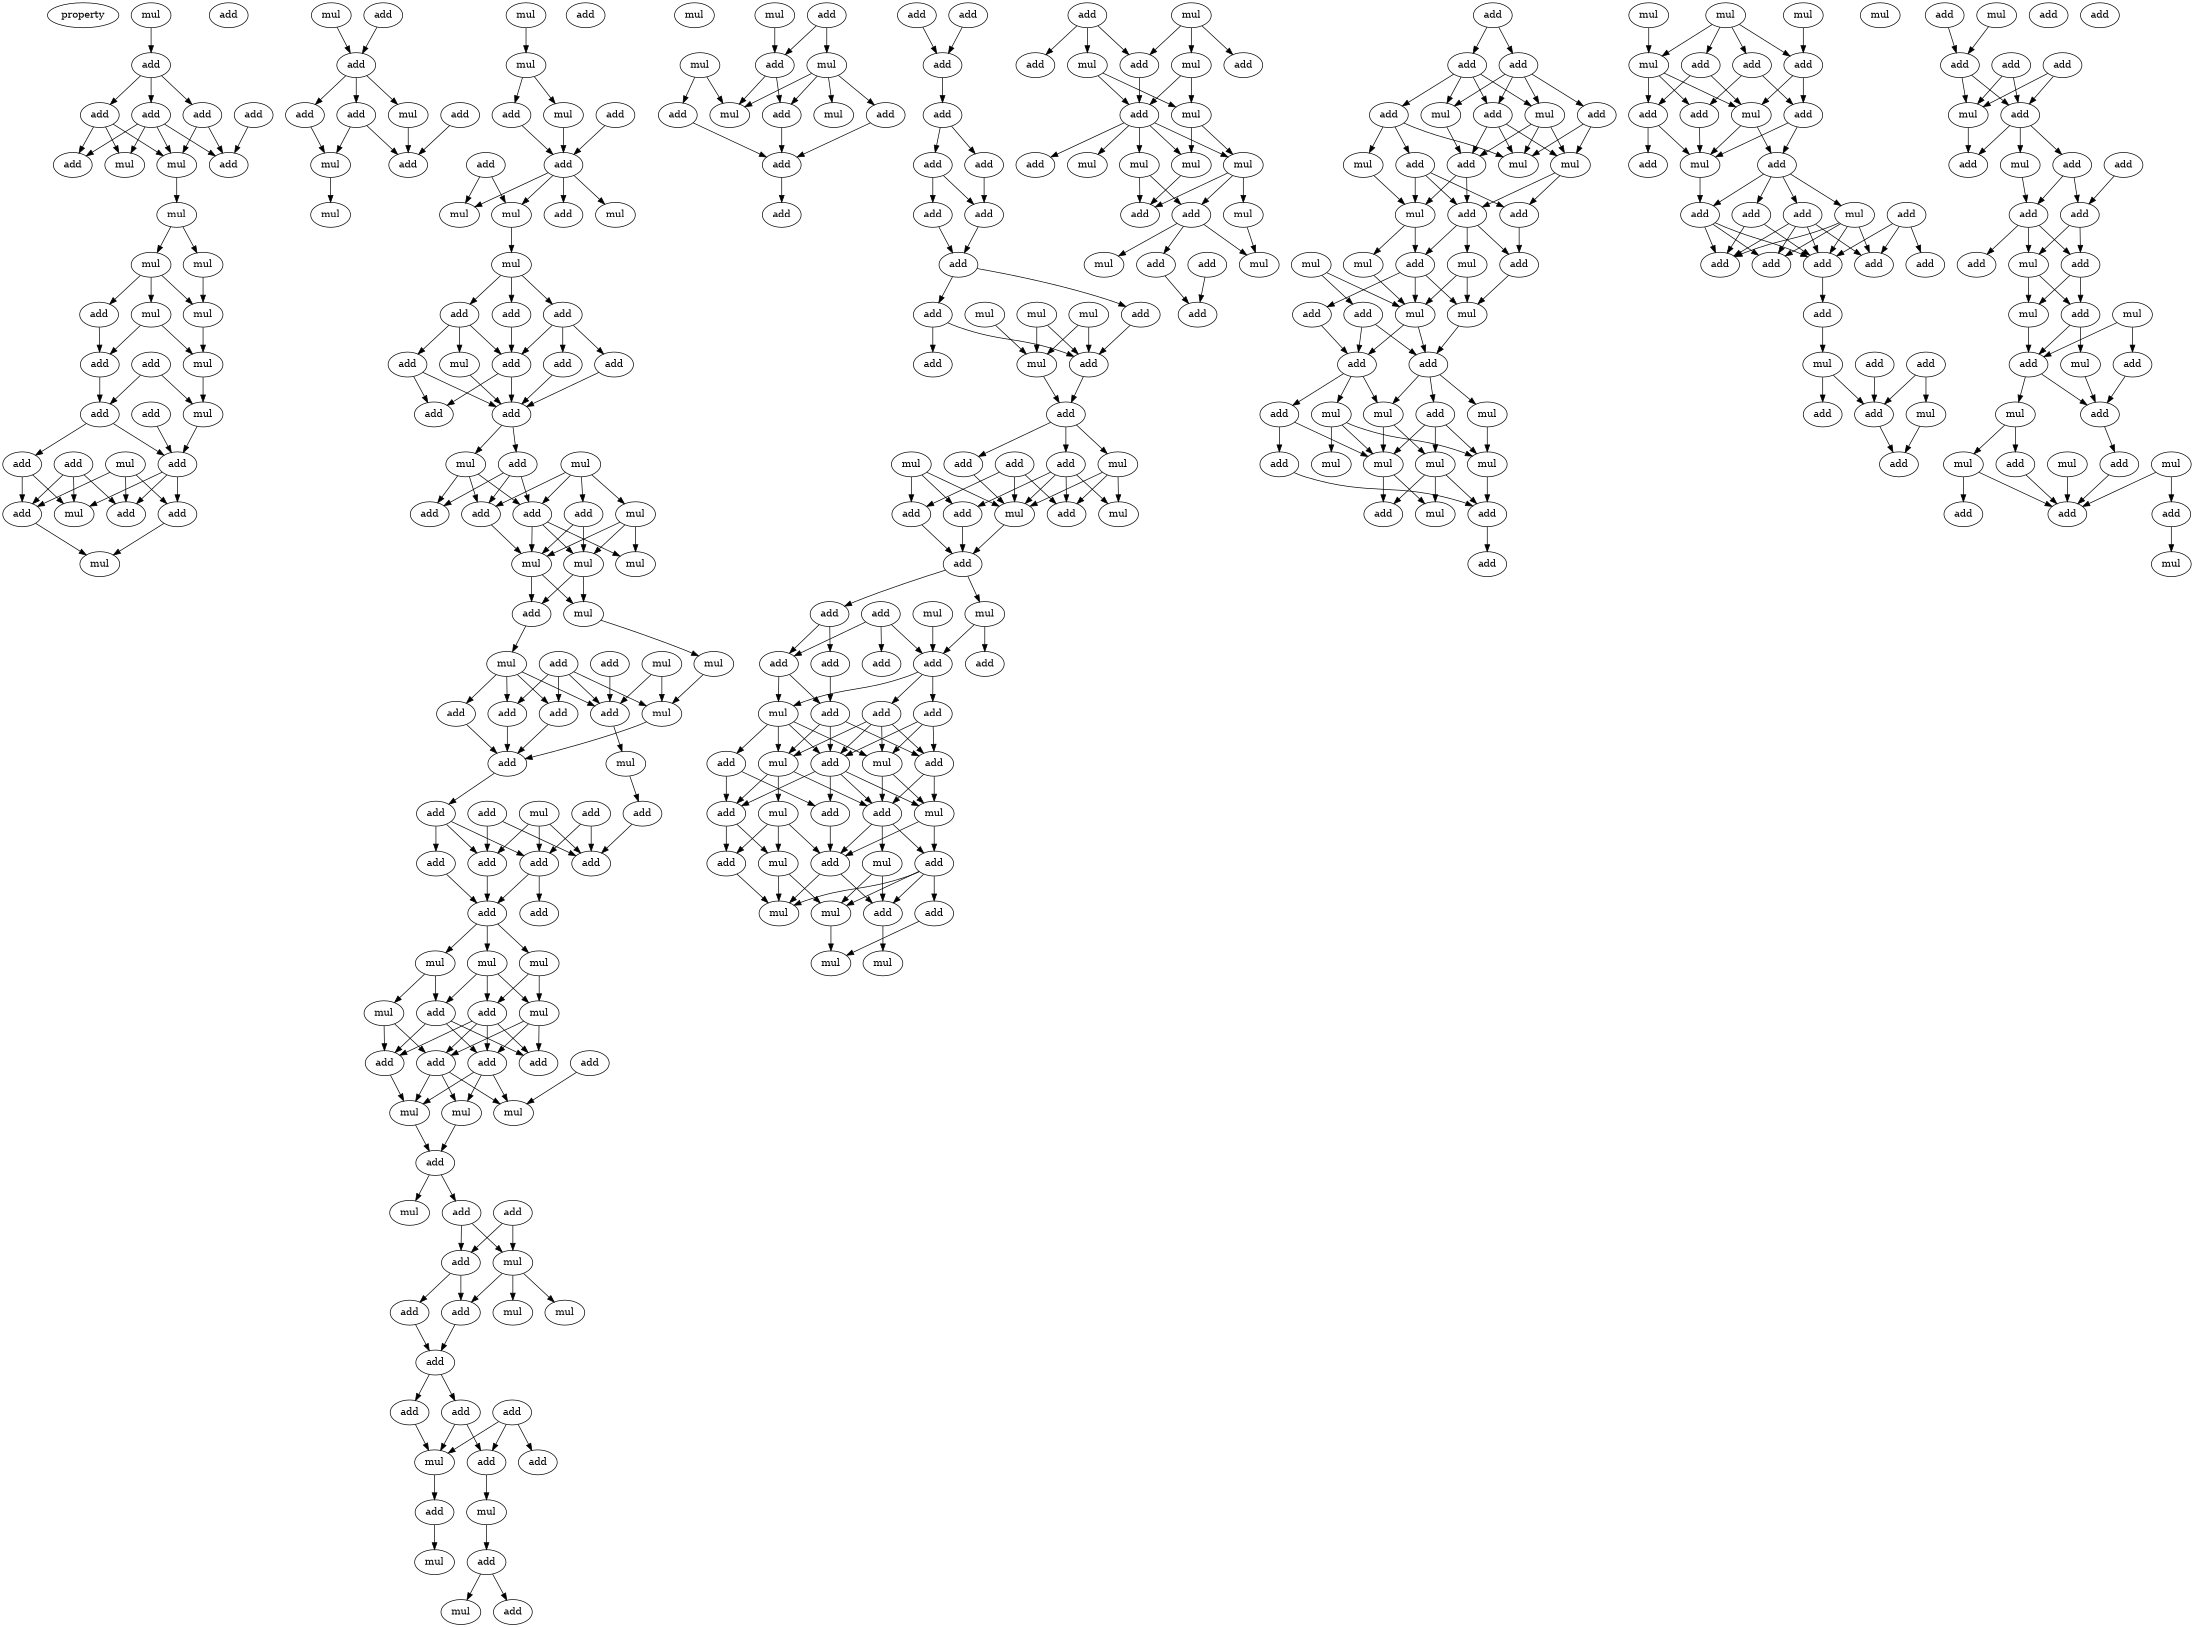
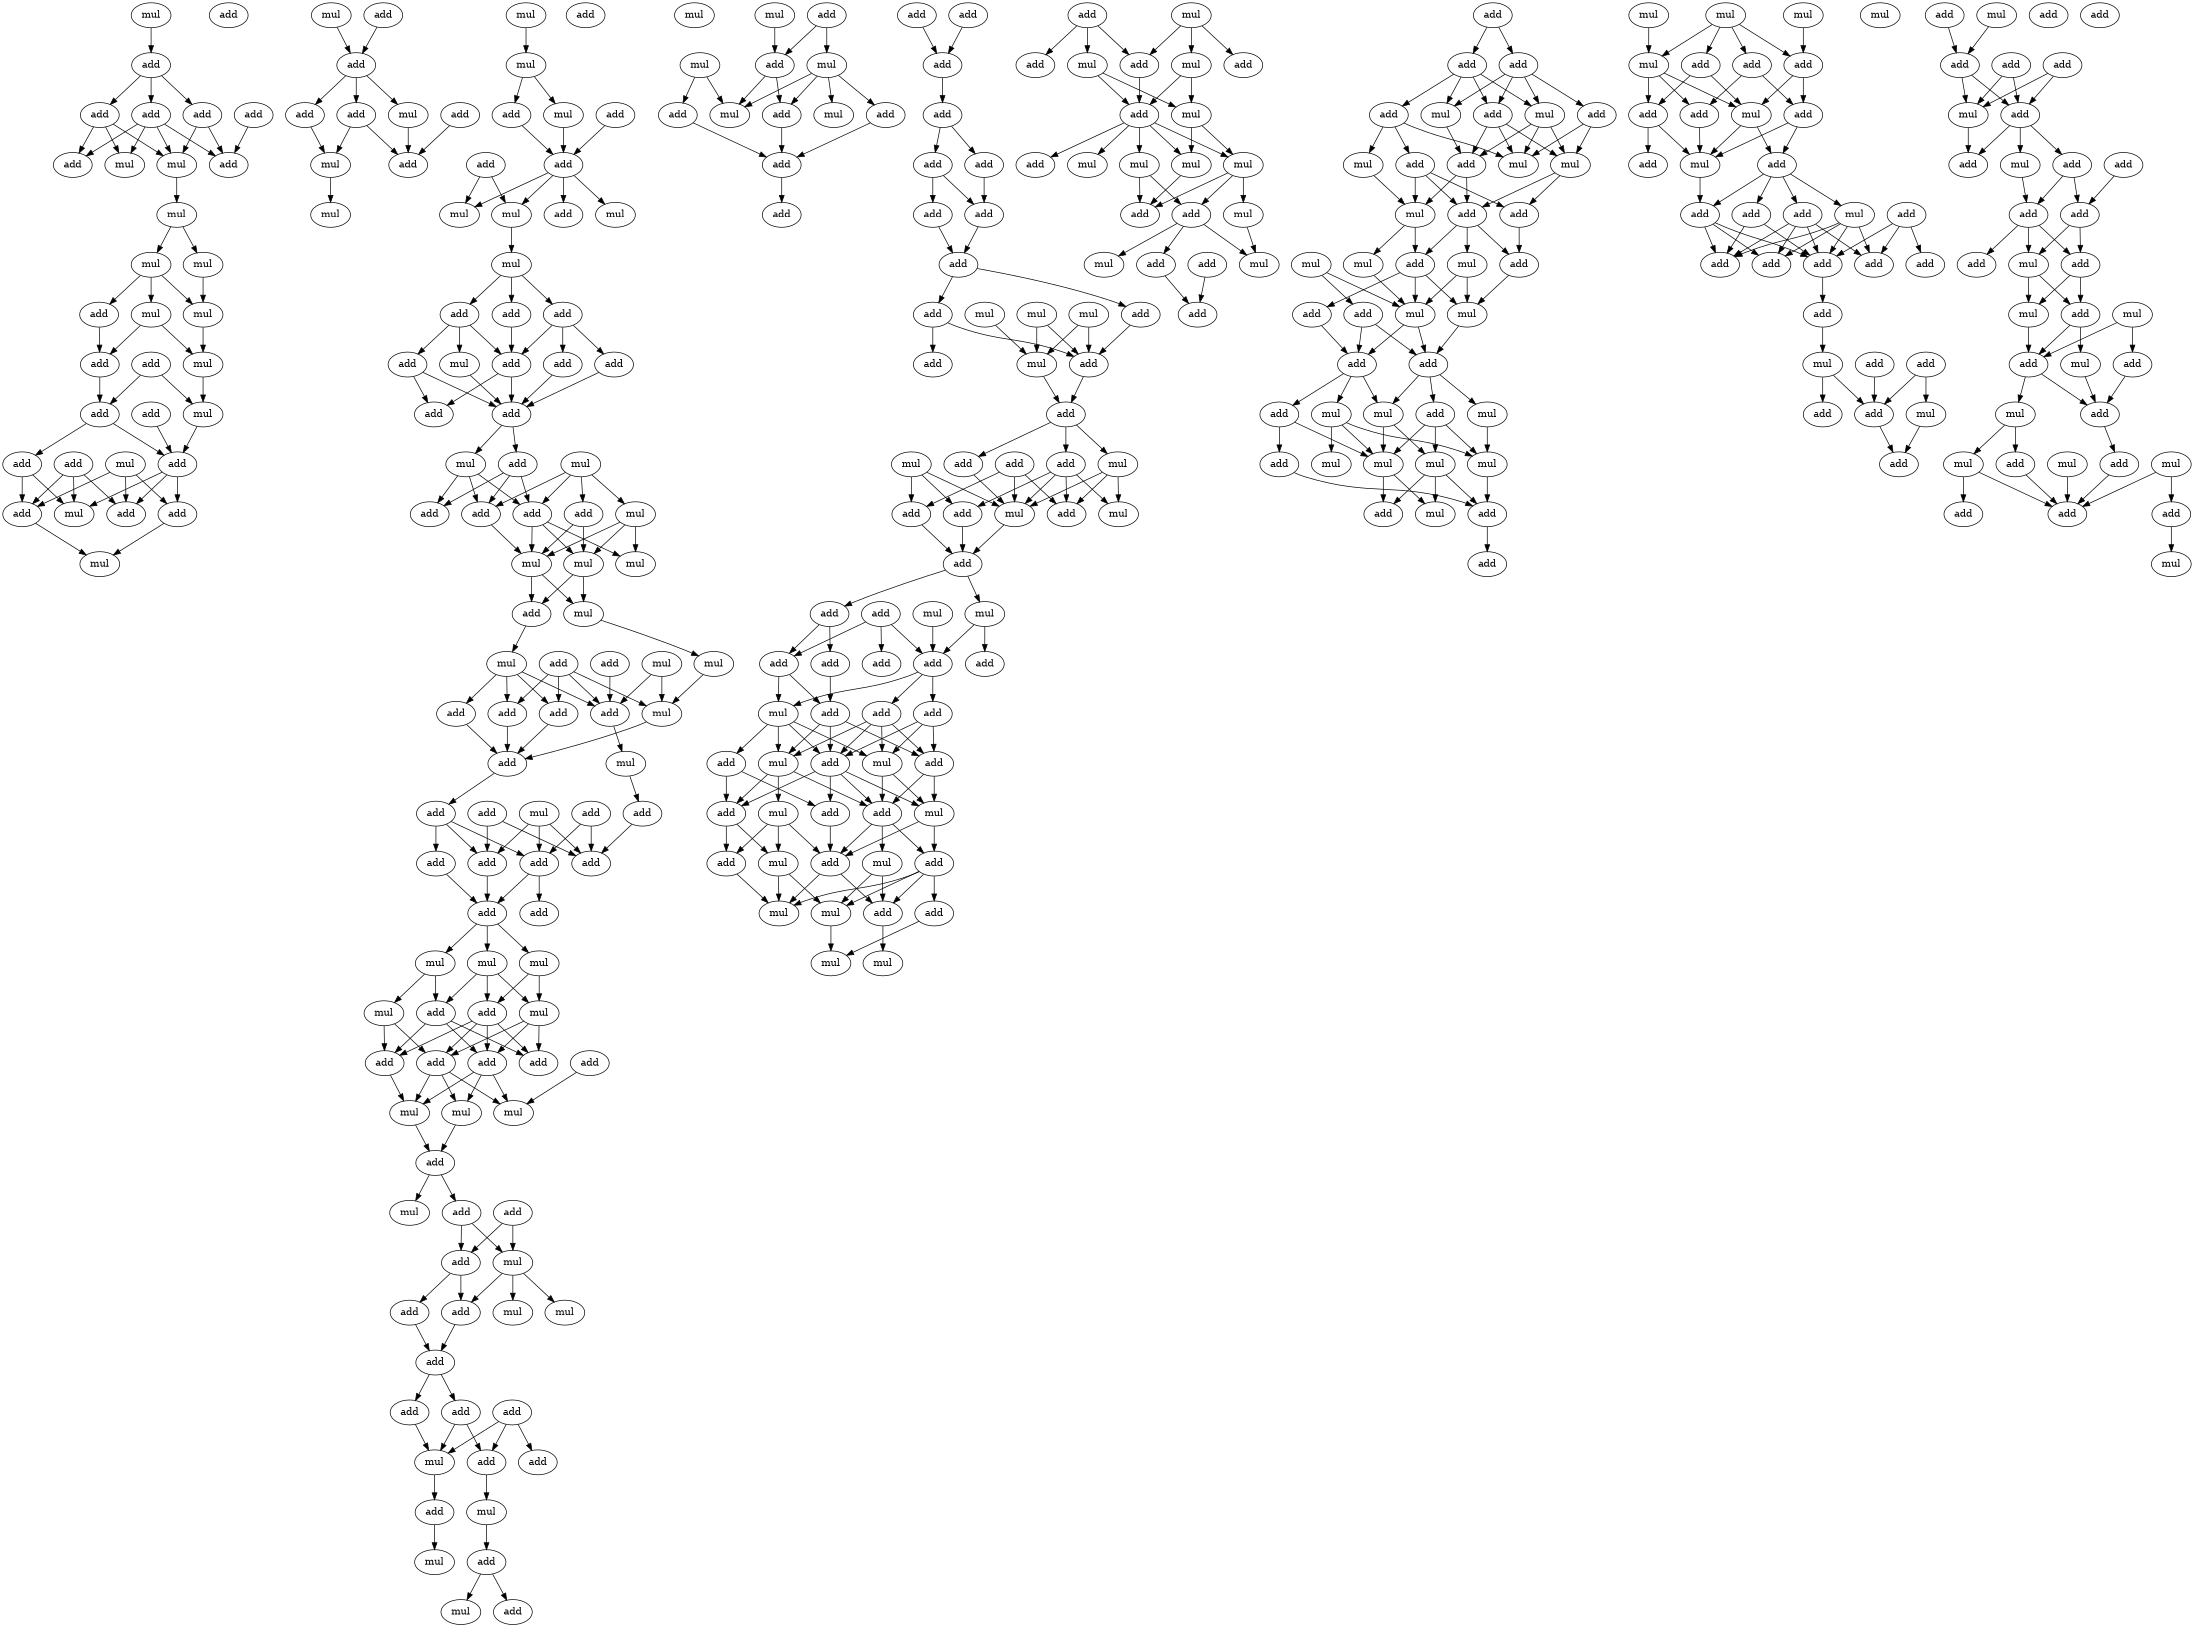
node "property": removed
